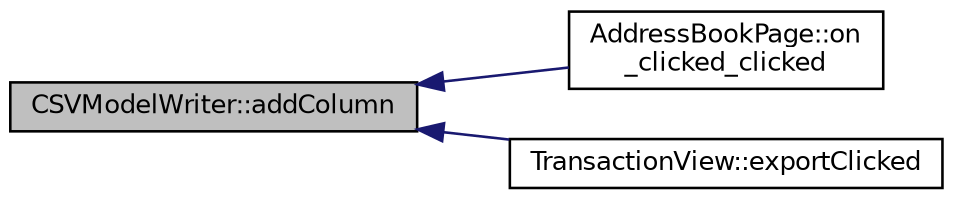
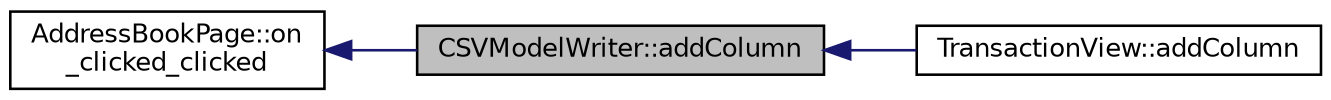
edge "AddressBookPage::on _clicked_clicked" -> "CSVModelWriter::addColumn": reversed
node "TransactionView::exportClicked": label "TransactionView::exportClicked" -> "TransactionView::addColumn"
